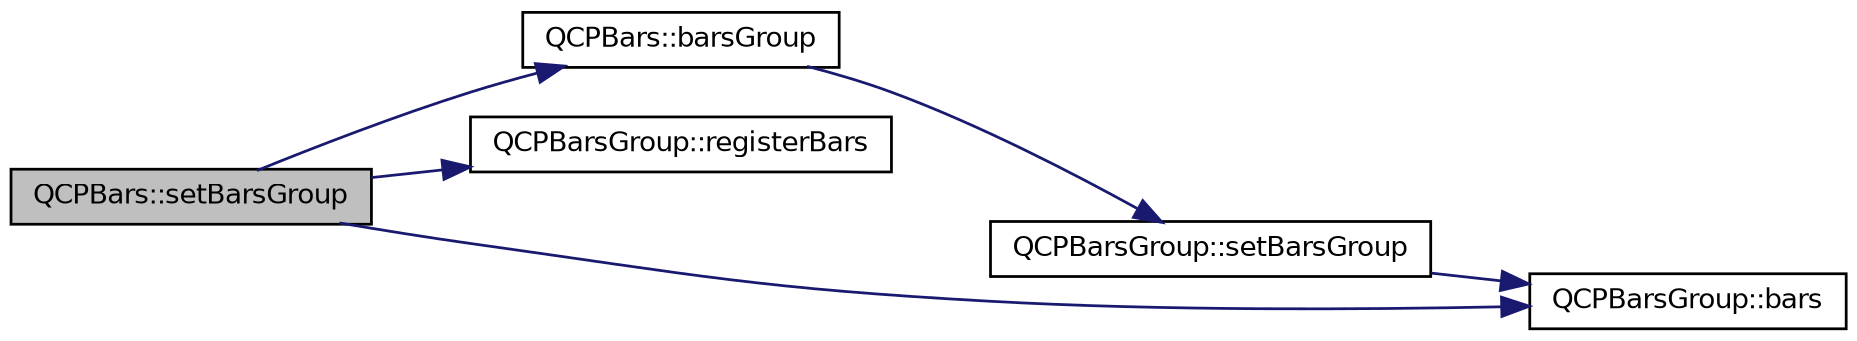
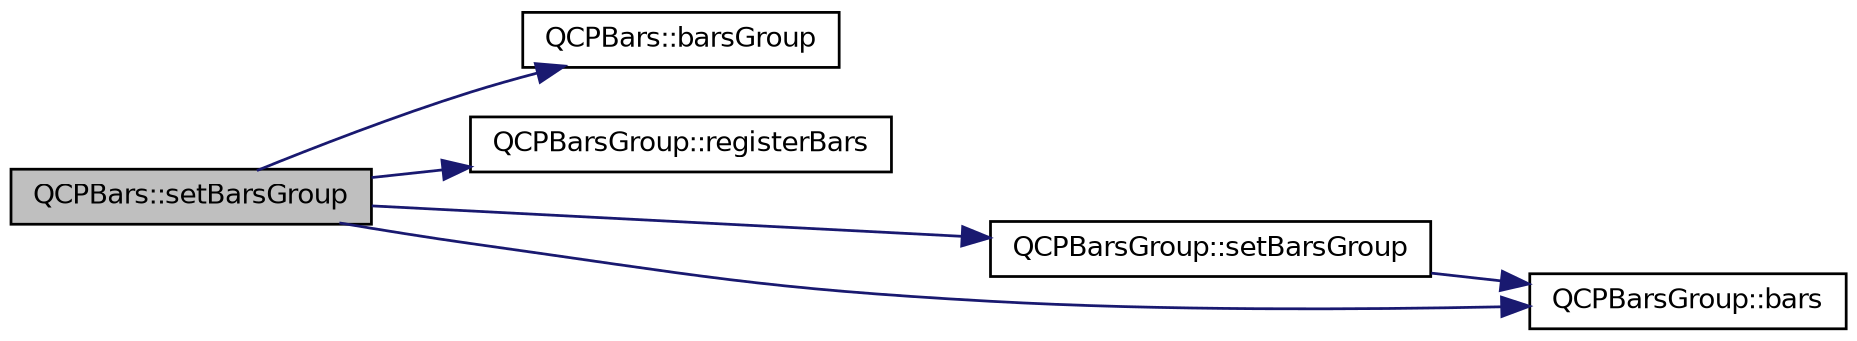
edge "QCPBars::barsGroup" -> "QCPBarsGroup::setBarsGroup": now "QCPBars::setBarsGroup" -> "QCPBarsGroup::setBarsGroup"
